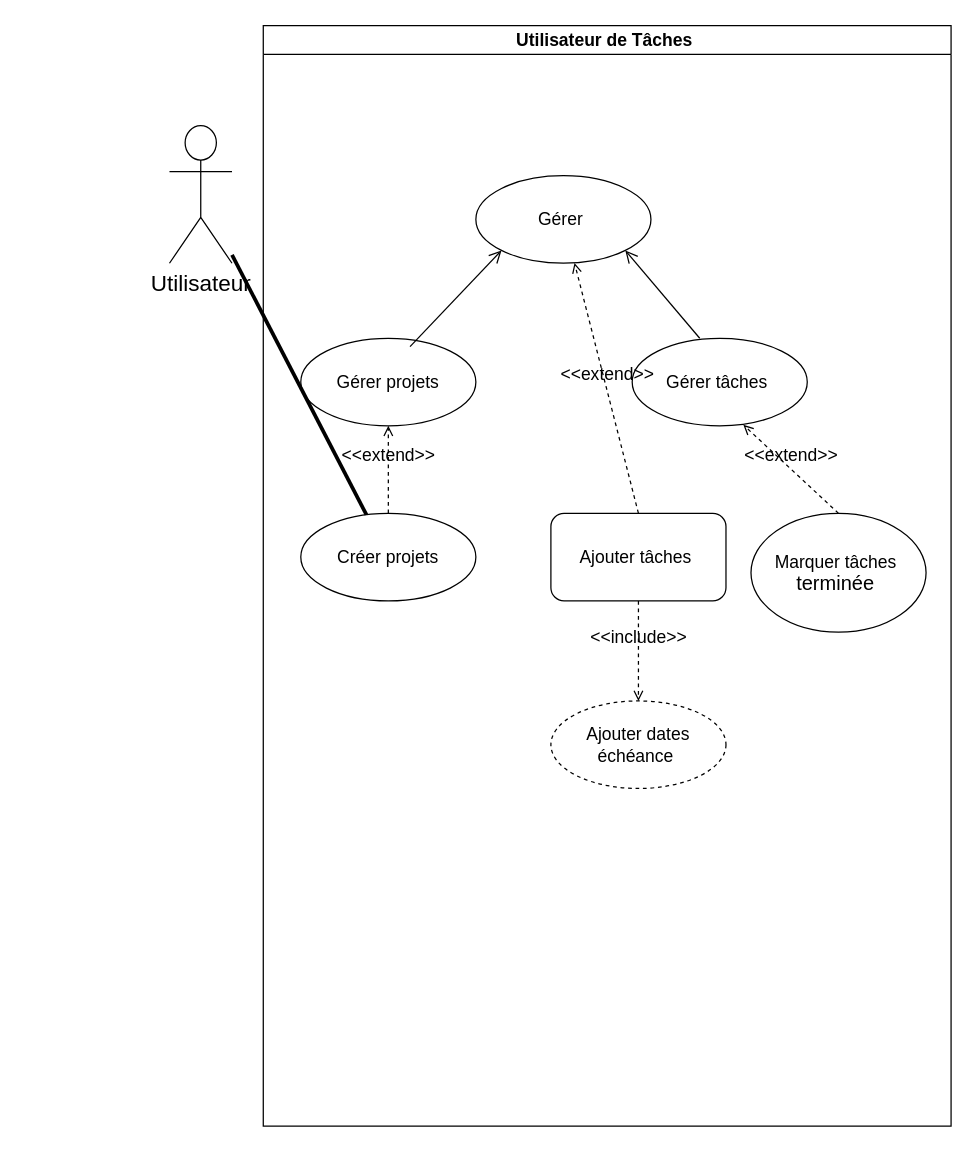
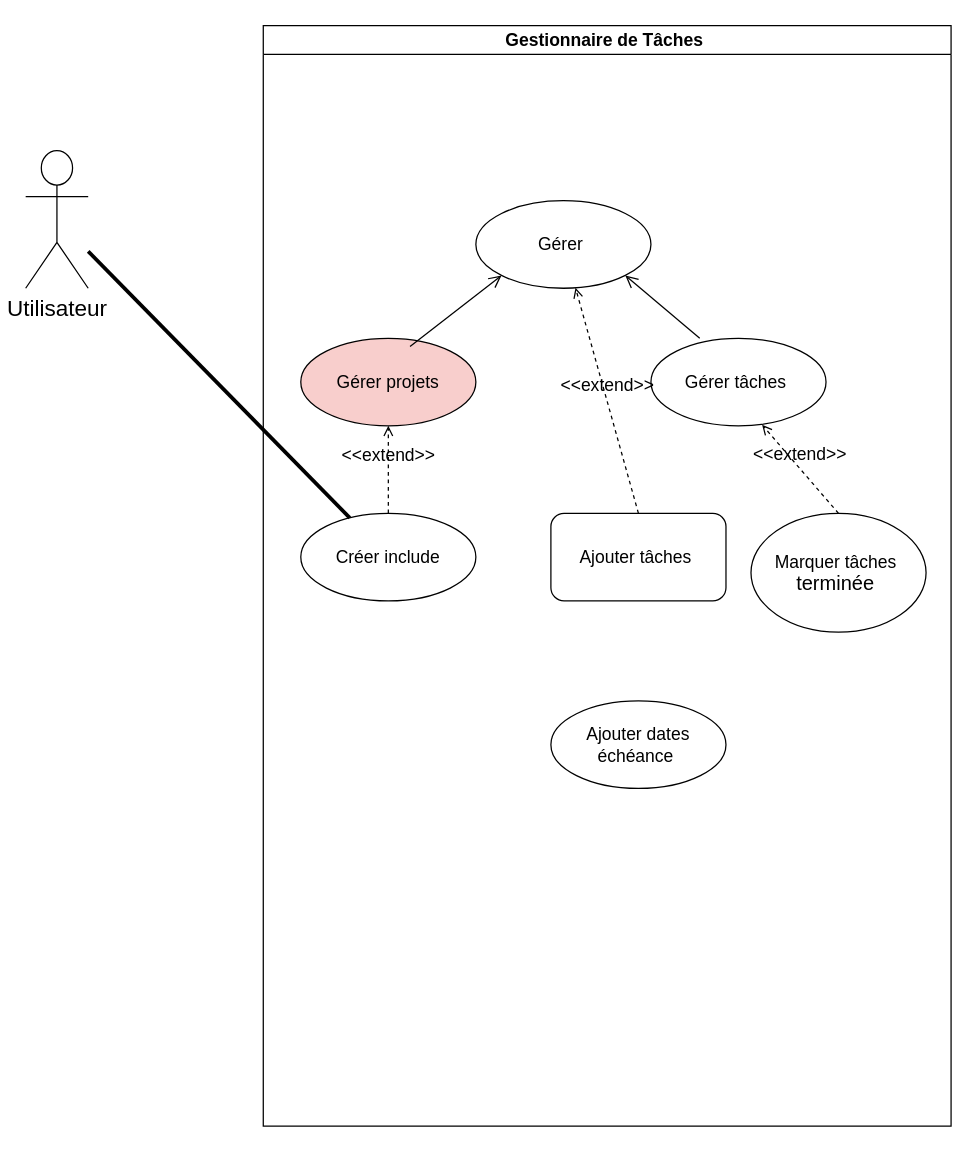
node "Utilisateur de Tâches": label "Utilisateur de Tâches" -> "Gestionnaire de Tâches"
node "Utilisateur": moved (201, 194) -> (57, 219)
node "Gérer": moved (563, 219) -> (563, 244)
node "Gérer projets": fillcolor #ffffff -> #f8cecc
node "Gérer tâches": moved (719, 382) -> (738, 382)
node "Créer projets": label "Créer projets" -> "Créer include"
edge "Ajouter tâches" -> "Ajouter dates échéance": removed, label "<<include>>"
node "Ajouter dates échéance": style dashed -> solid
